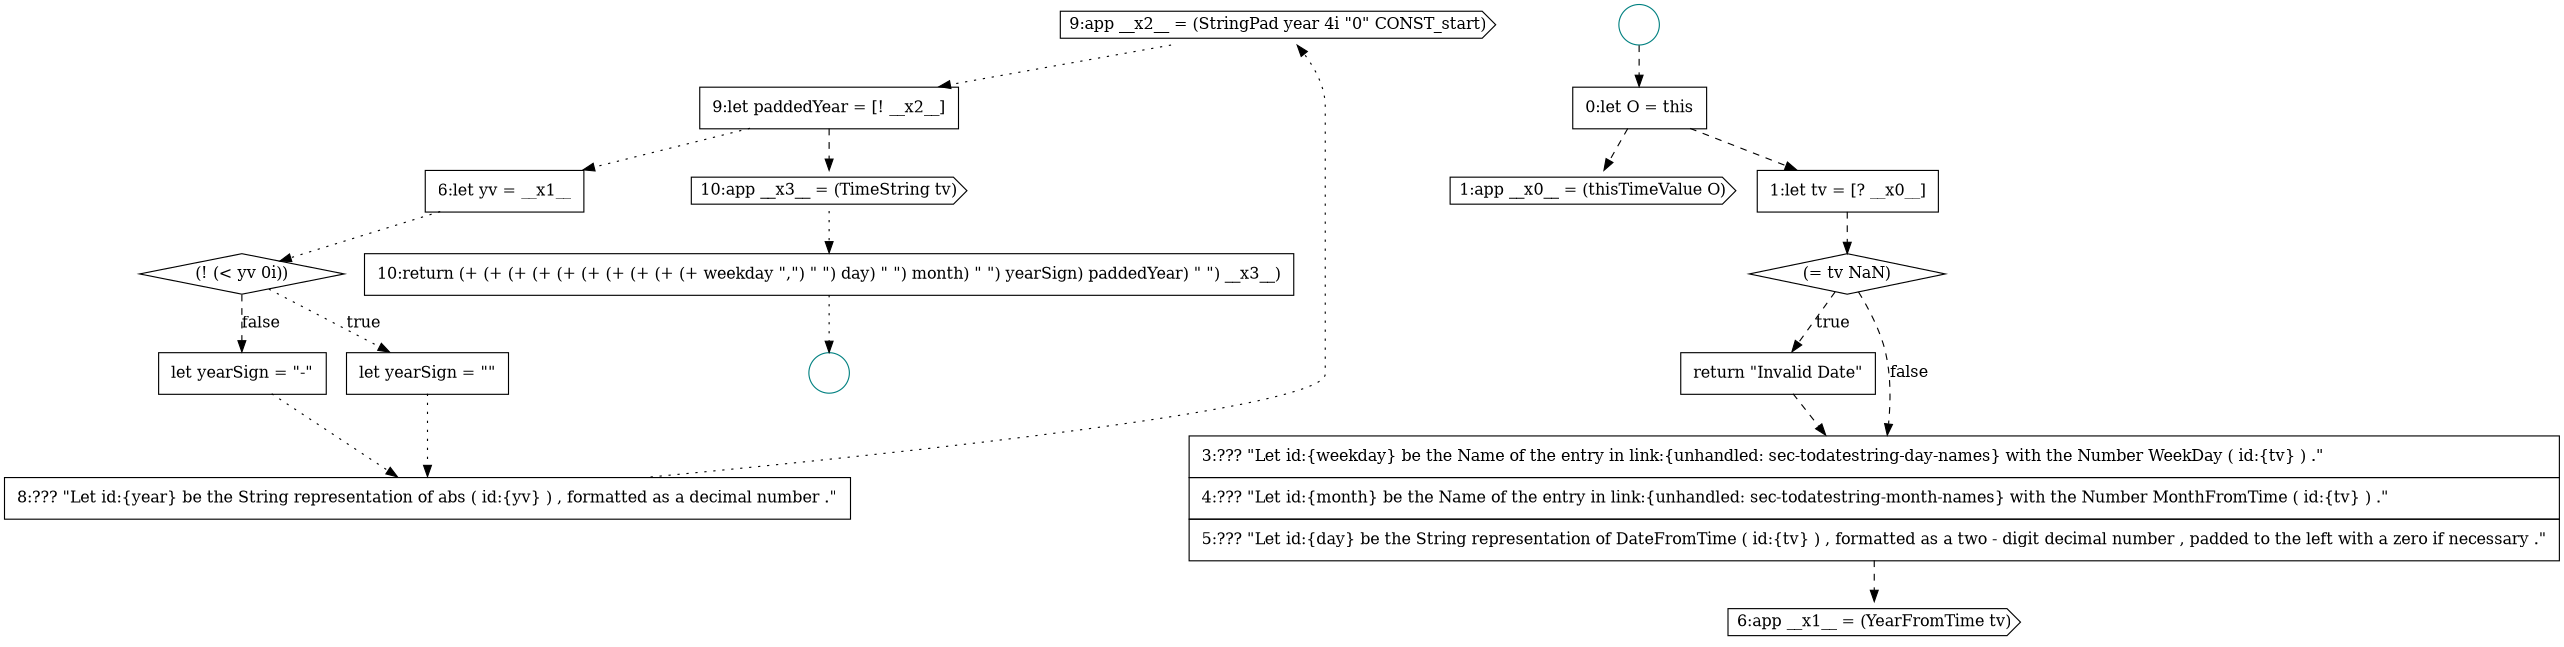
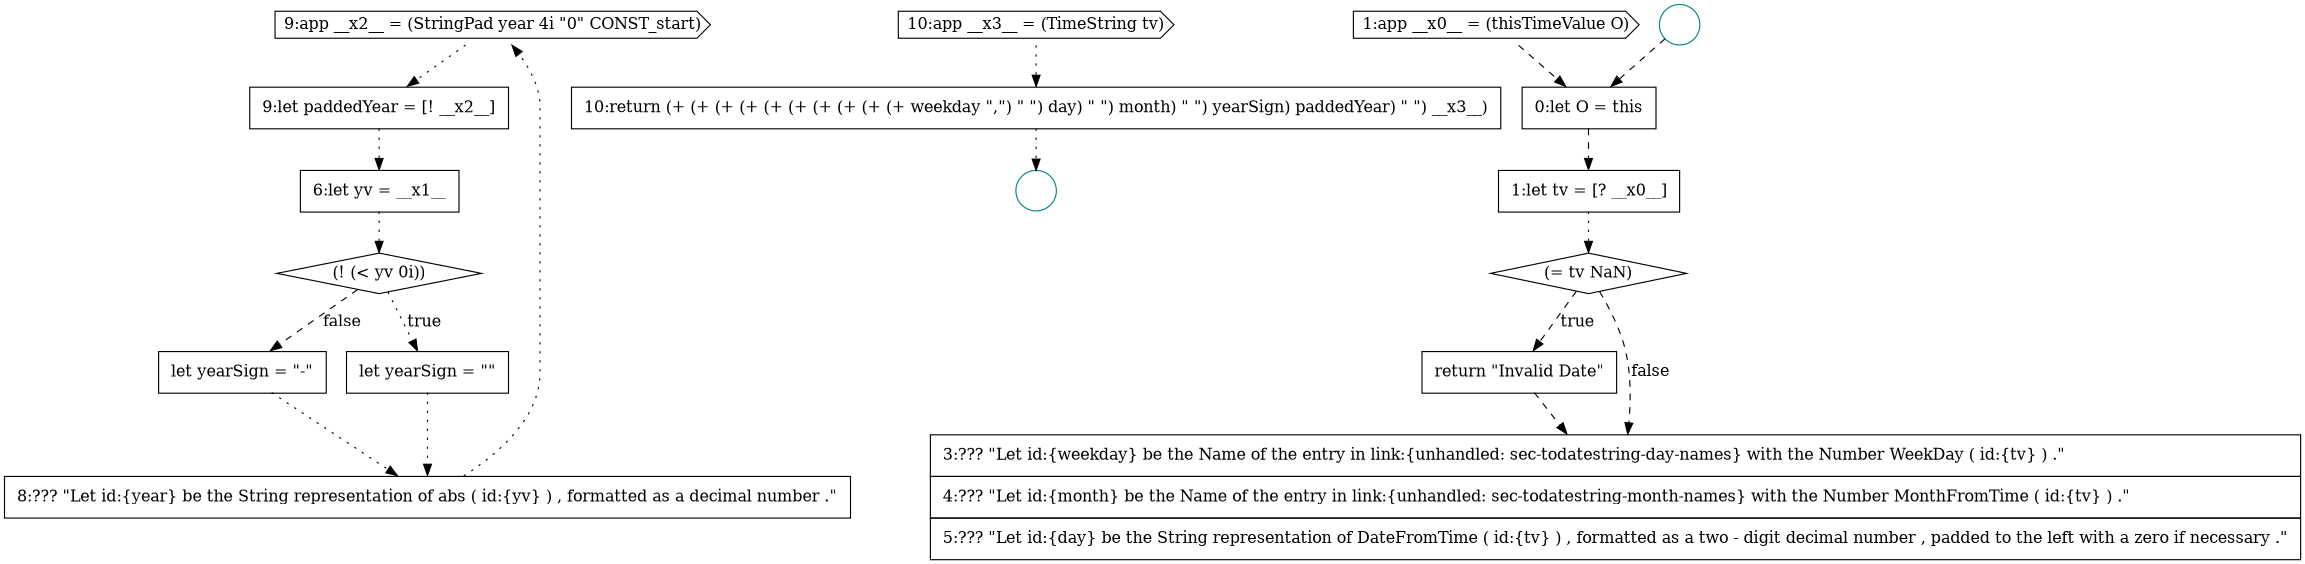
edge "9:let paddedYear = [! __x2__]" -> "10:app __x3__ = (TimeString tv)": removed
edge "0:let O = this" -> "1:app __x0__ = (thisTimeValue O)": reversed
edge "1:let tv = [? __x0__]" -> "(= tv NaN)": style dashed -> dotted
node "6:app __x1__ = (YearFromTime tv)": removed
